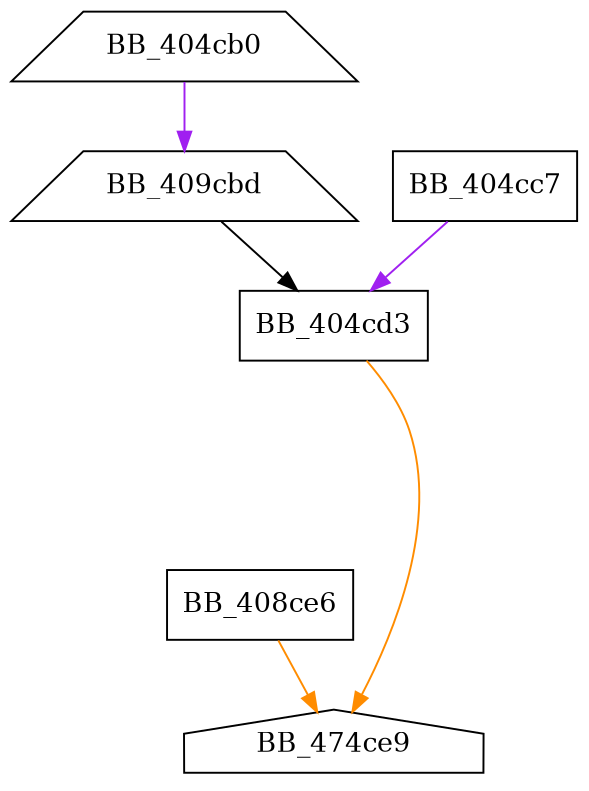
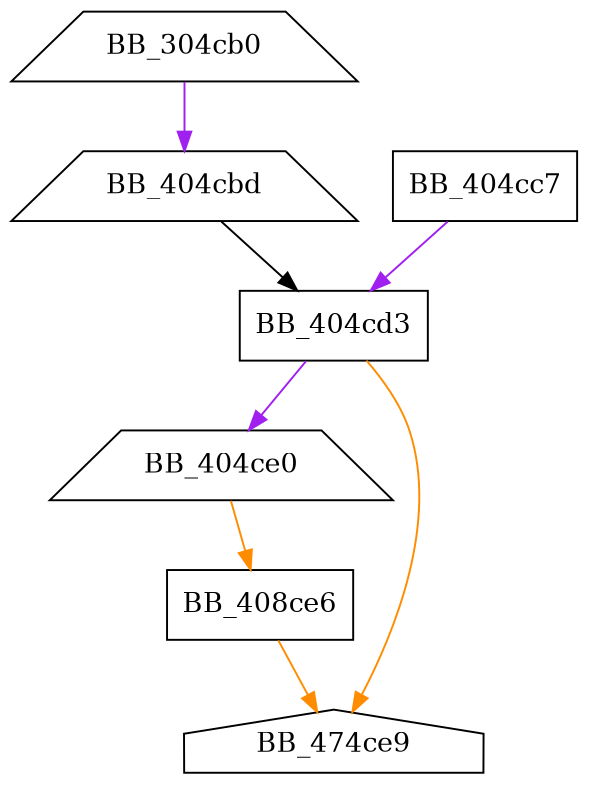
node "BB_404cb0": label "BB_404cb0" -> "BB_304cb0"
node "BB_409cbd": label "BB_409cbd" -> "BB_404cbd"
node "BB_404ce0": added
